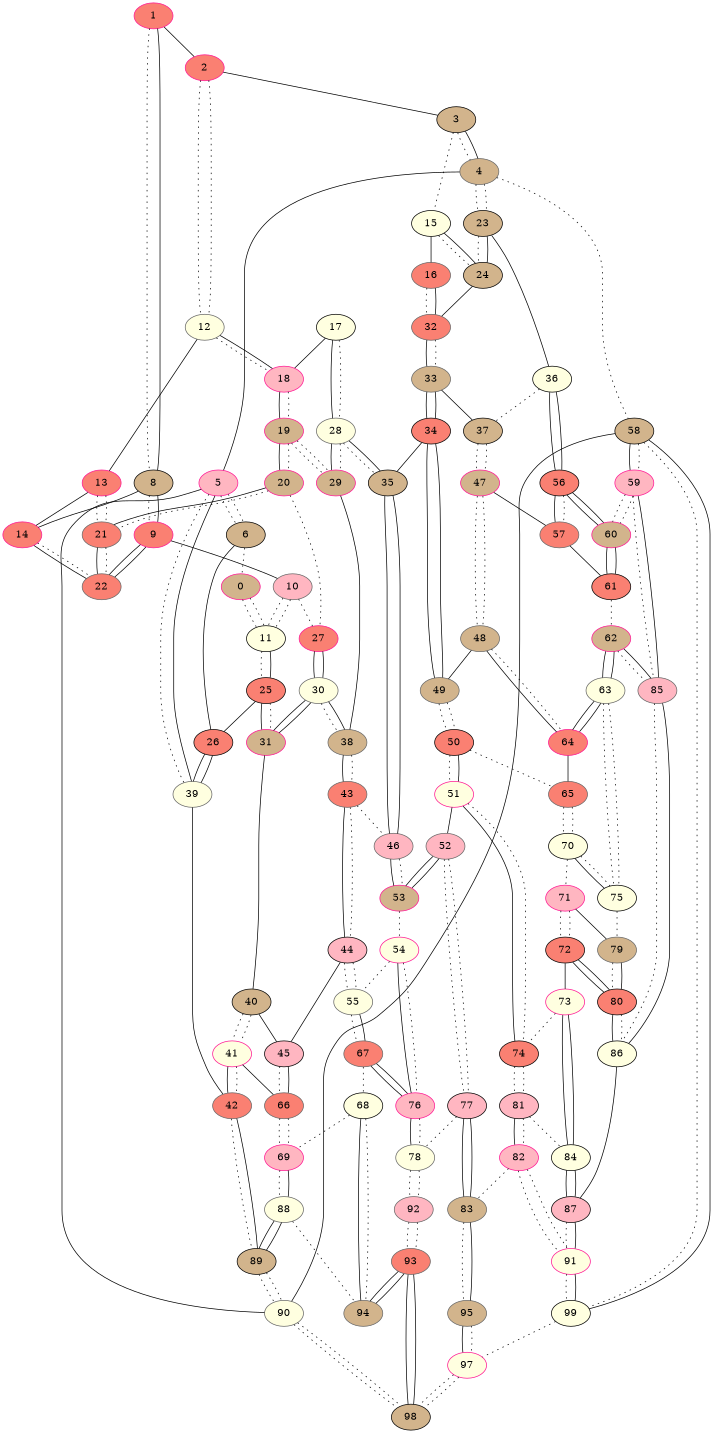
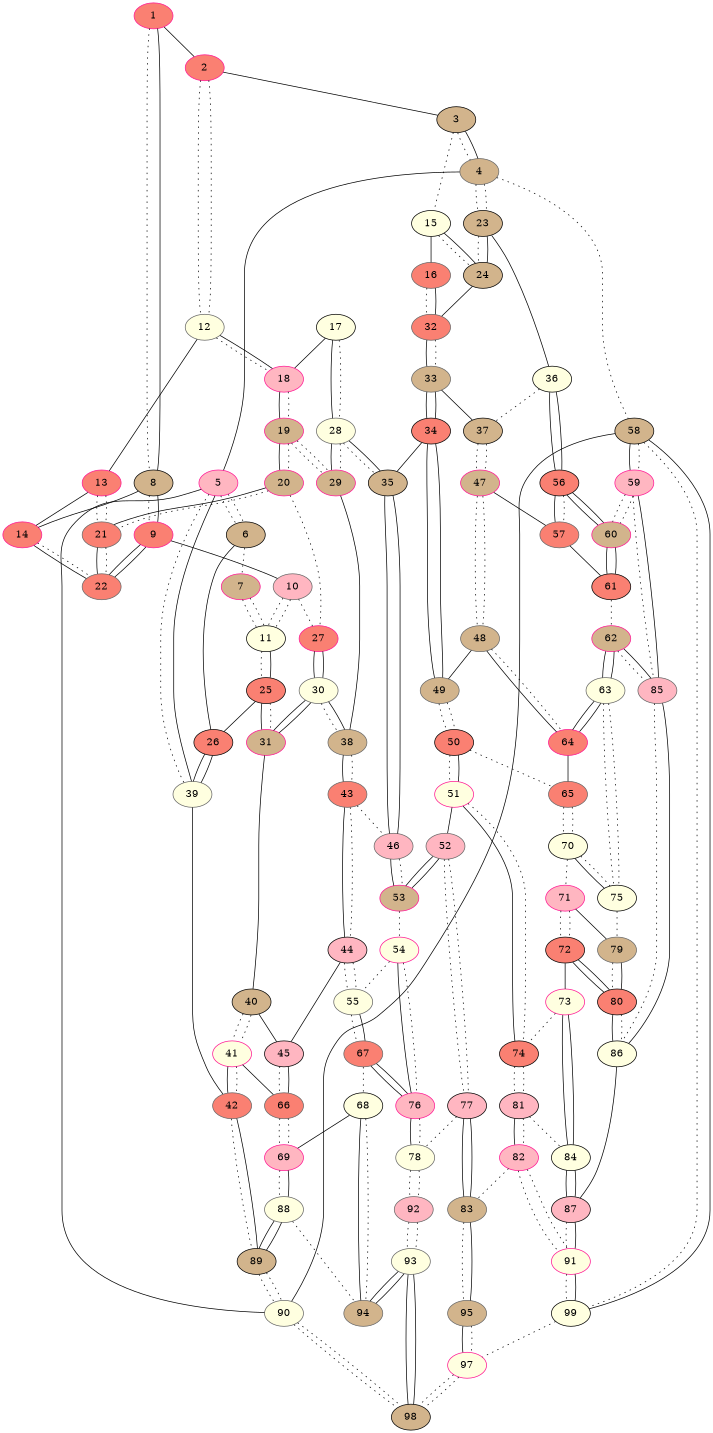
node "0": label "0" -> "7"
edge "68" -- "69": style dotted -> solid
node "93": fillcolor salmon -> lightyellow
